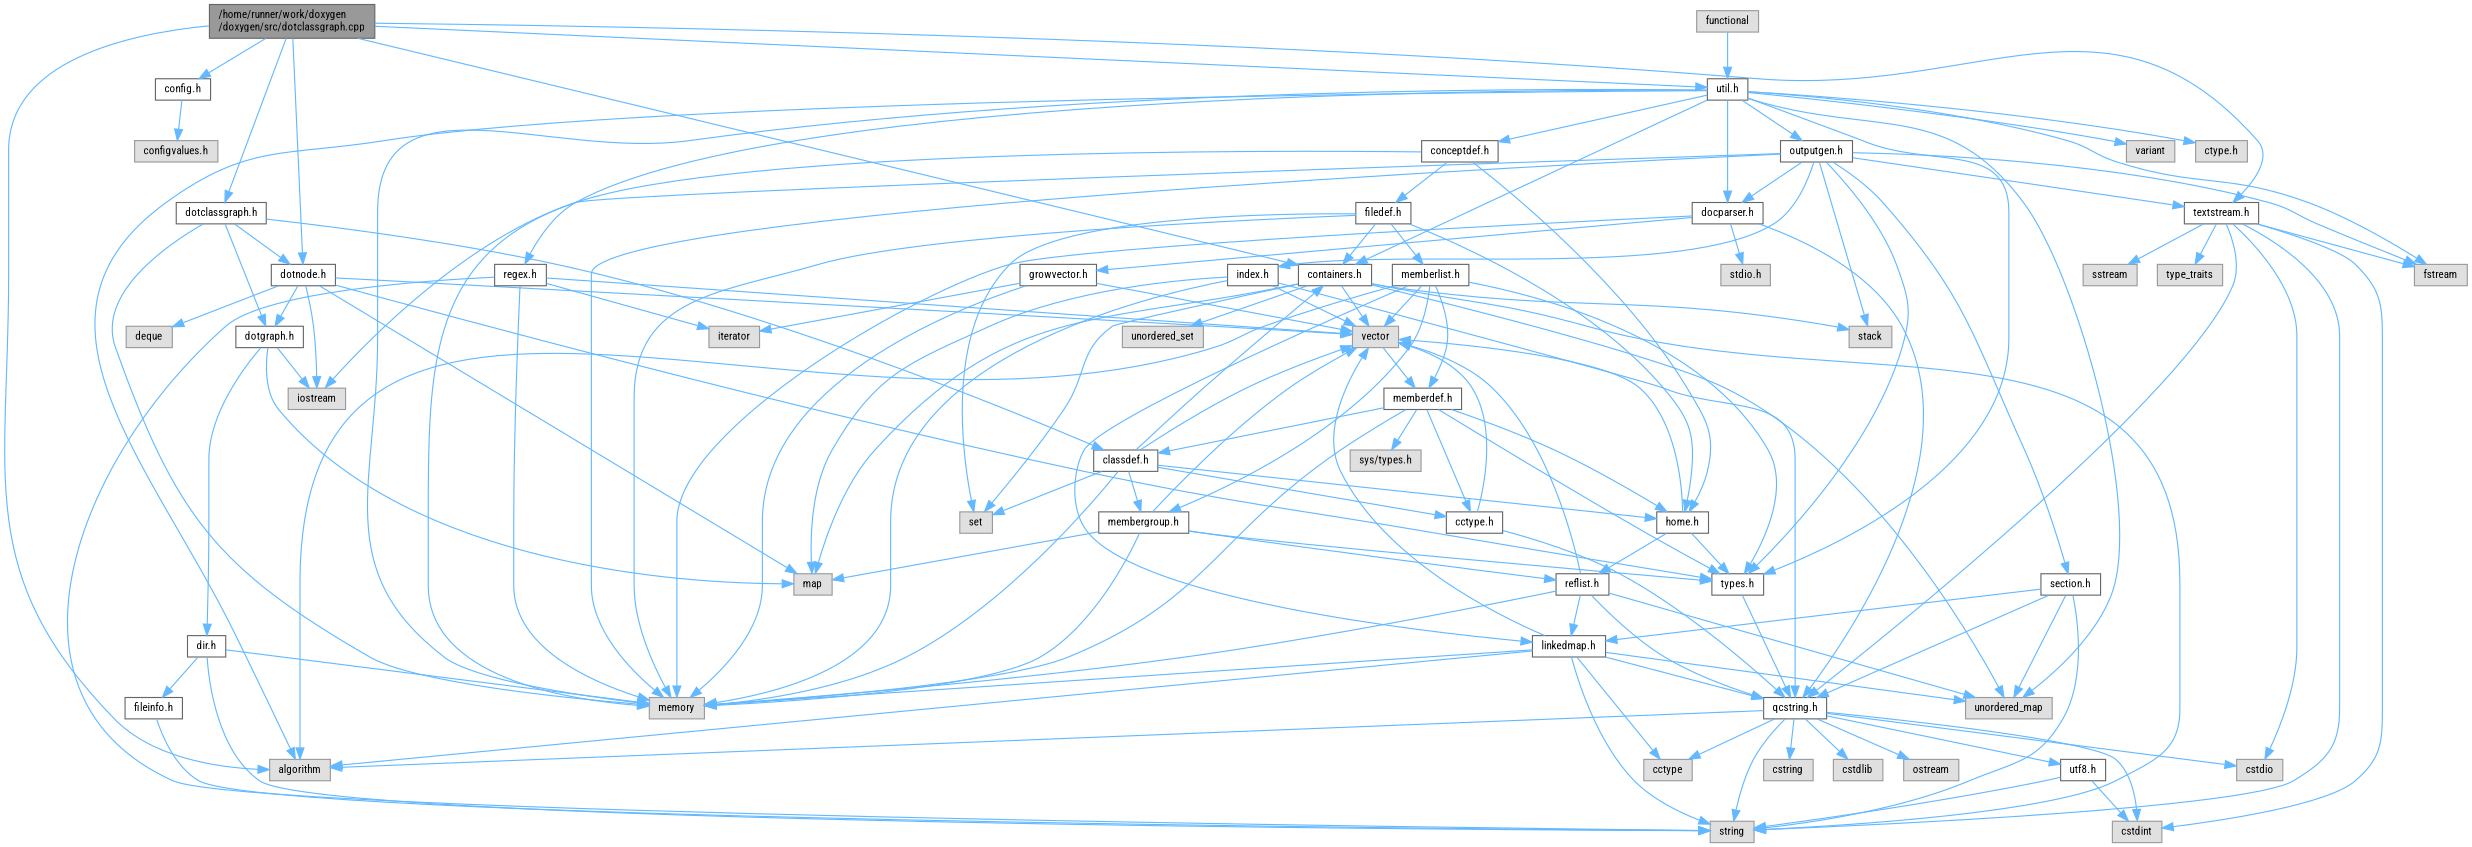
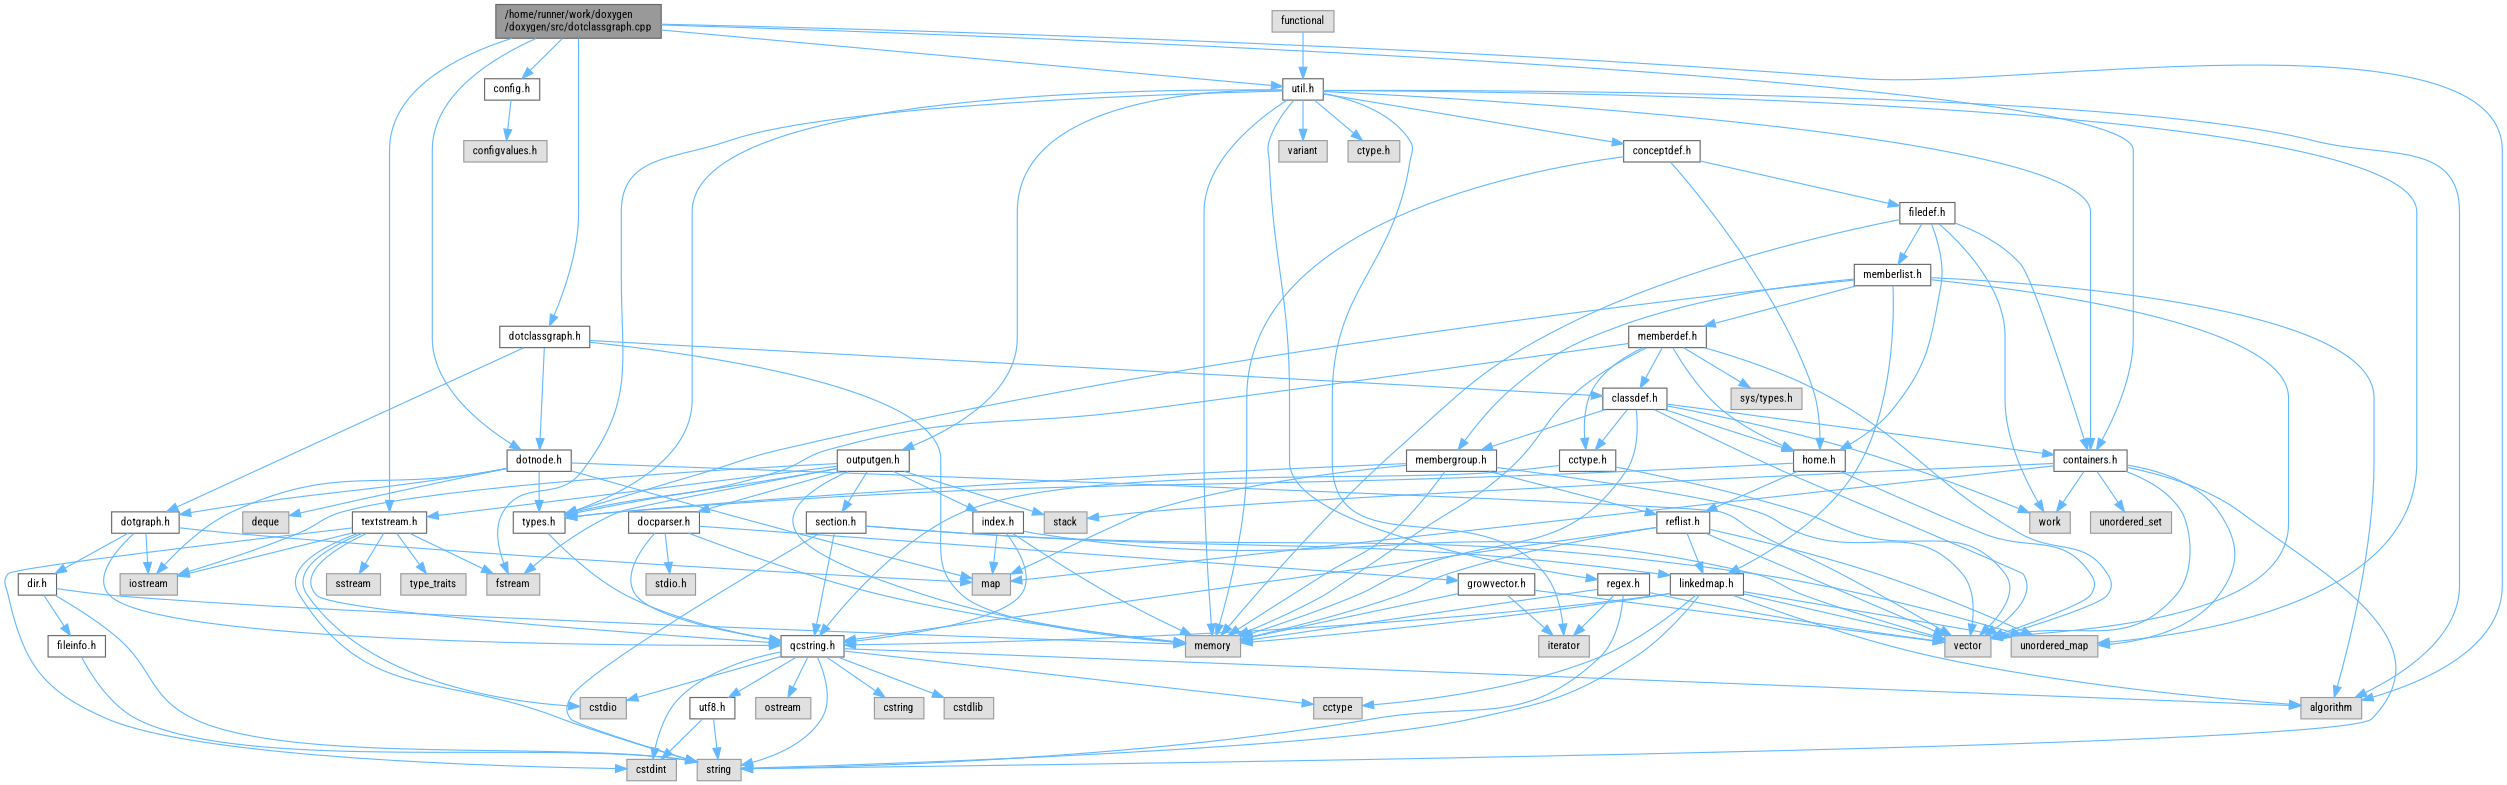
edge "util.h" -> "docparser.h": now "util.h" -> "iterator"
edge "vector" -> "memberdef.h": reversed
node "set": label "set" -> "work"
edge "textstream.h" -> "iostream": added
edge "dotgraph.h" -> "qcstring.h": added
